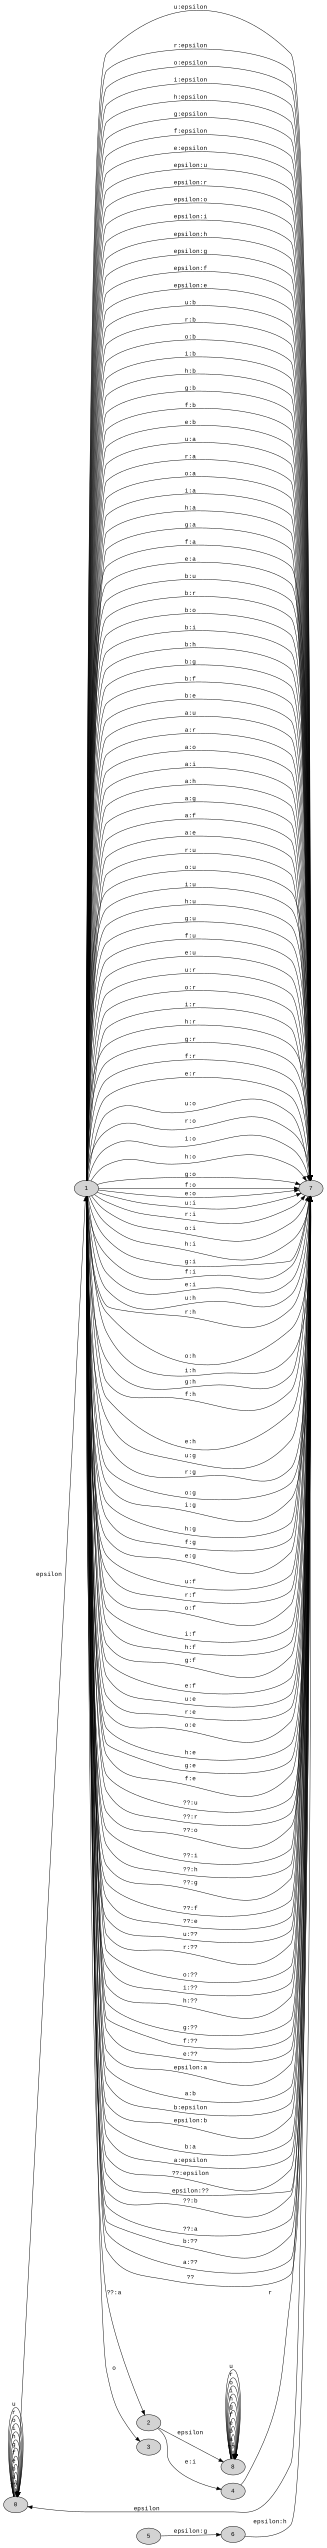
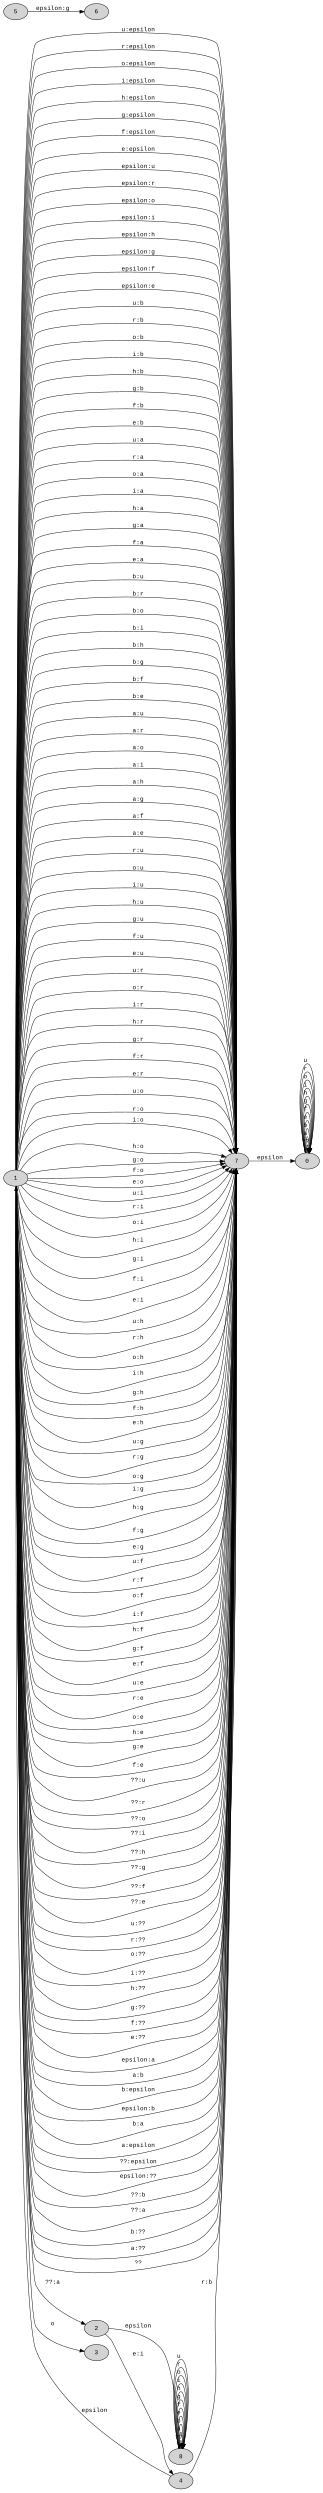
edge "0" -> "1": now "4" -> "1"
edge "6" -> "7": removed, label "epsilon:h"
edge "4" -> "7": label "r " -> "r:b "
